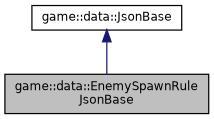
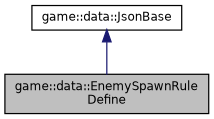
node "game::data::EnemySpawnRule JsonBase": label "game::data::EnemySpawnRule JsonBase" -> "game::data::EnemySpawnRule Define"
